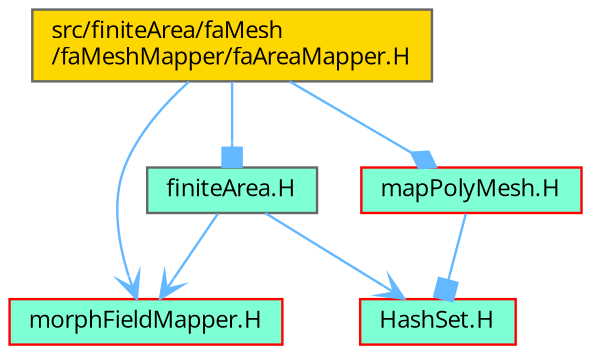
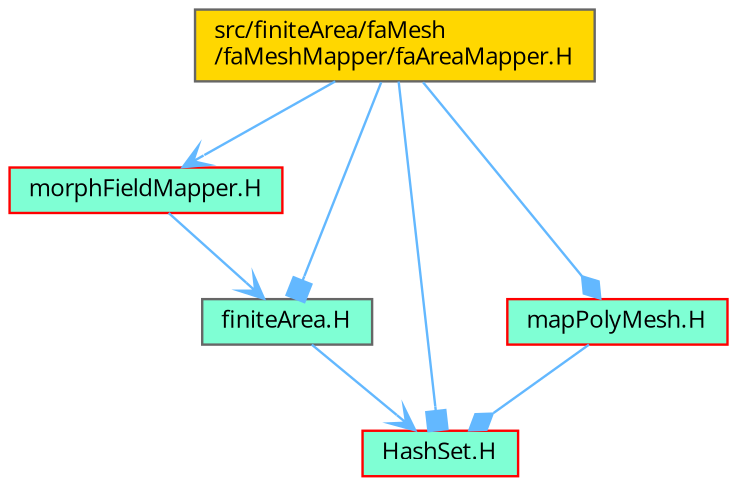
edge "src/finiteArea/faMesh /faMeshMapper/faAreaMapper.H" -> "HashSet.H": added
edge "mapPolyMesh.H" -> "HashSet.H": arrowhead box -> diamond
edge "finiteArea.H" -> "morphFieldMapper.H": reversed
